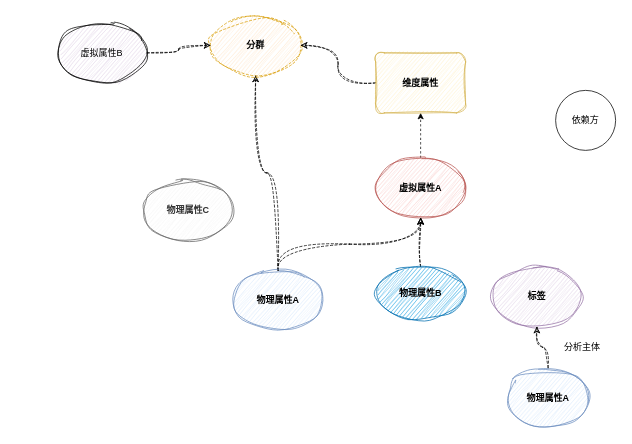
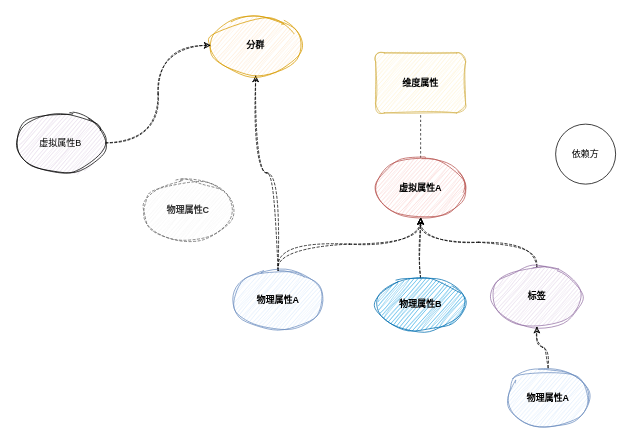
node "分群": style dashed -> solid
node "虚拟属性B": moved (102, 53) -> (60, 143)
edge "维度属性" -> "分群": removed
edge "虚拟属性A" -> "维度属性": arrowhead classic -> none
node "依赖方": moved (585, 120) -> (585, 154)
node "物理属性C": style solid -> dashed
edge "标签" -> "虚拟属性A": added
node "物理属性B": moved (420, 293) -> (420, 304)
node "分析主体": removed
